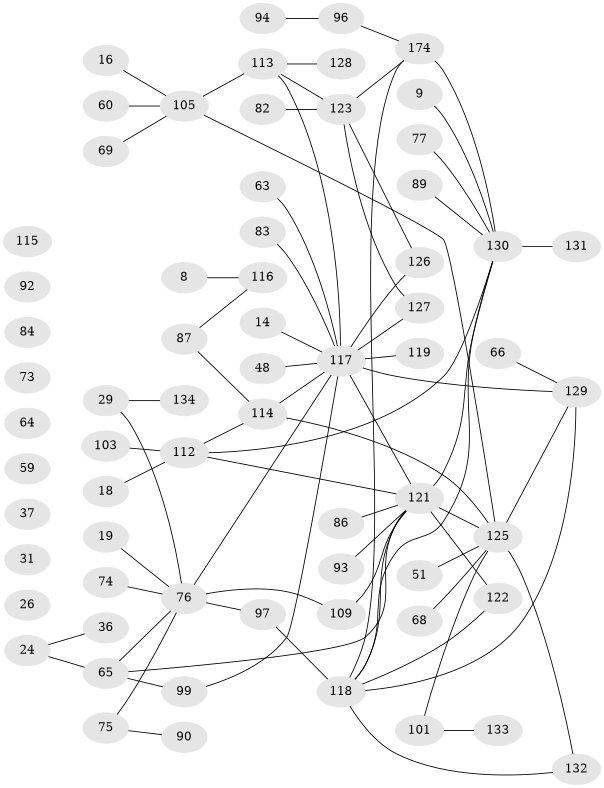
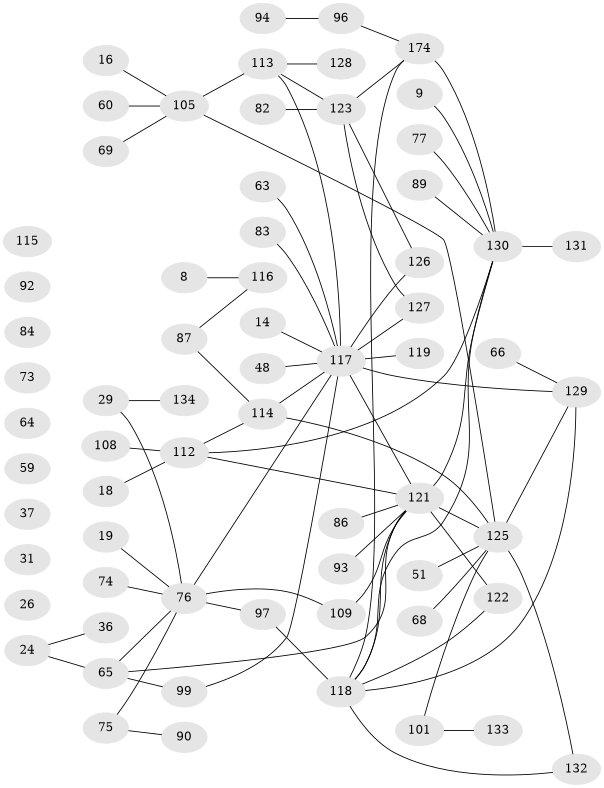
node "103": label "103" -> "108"
